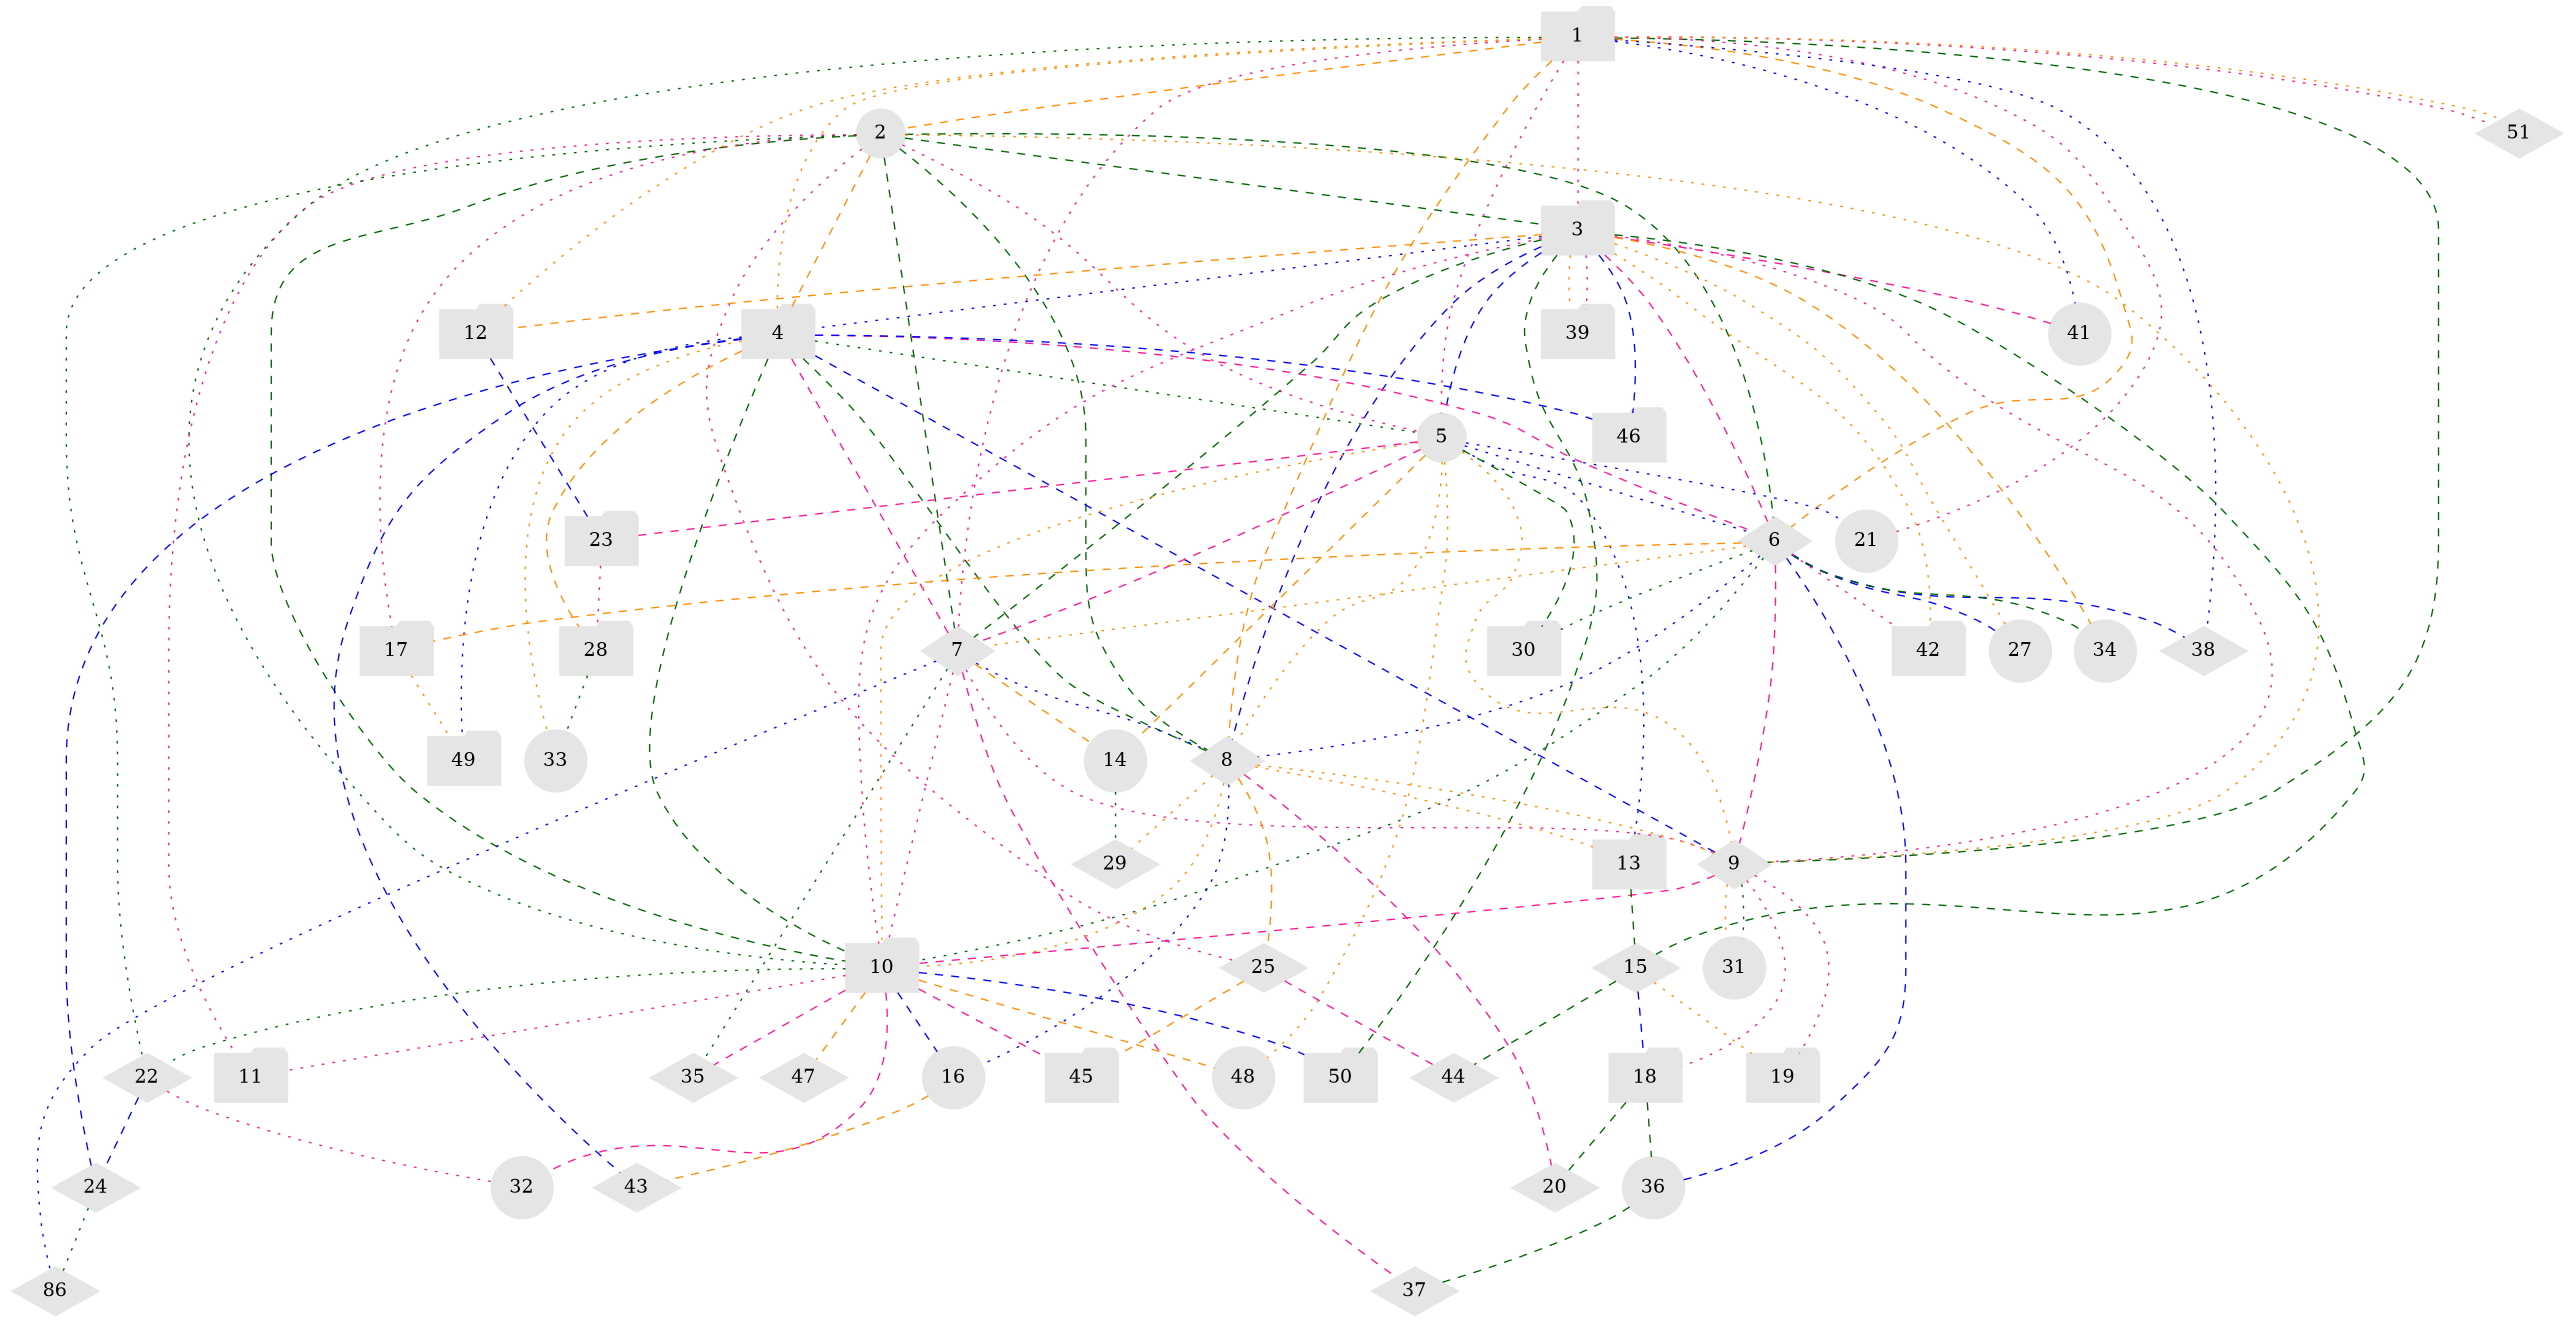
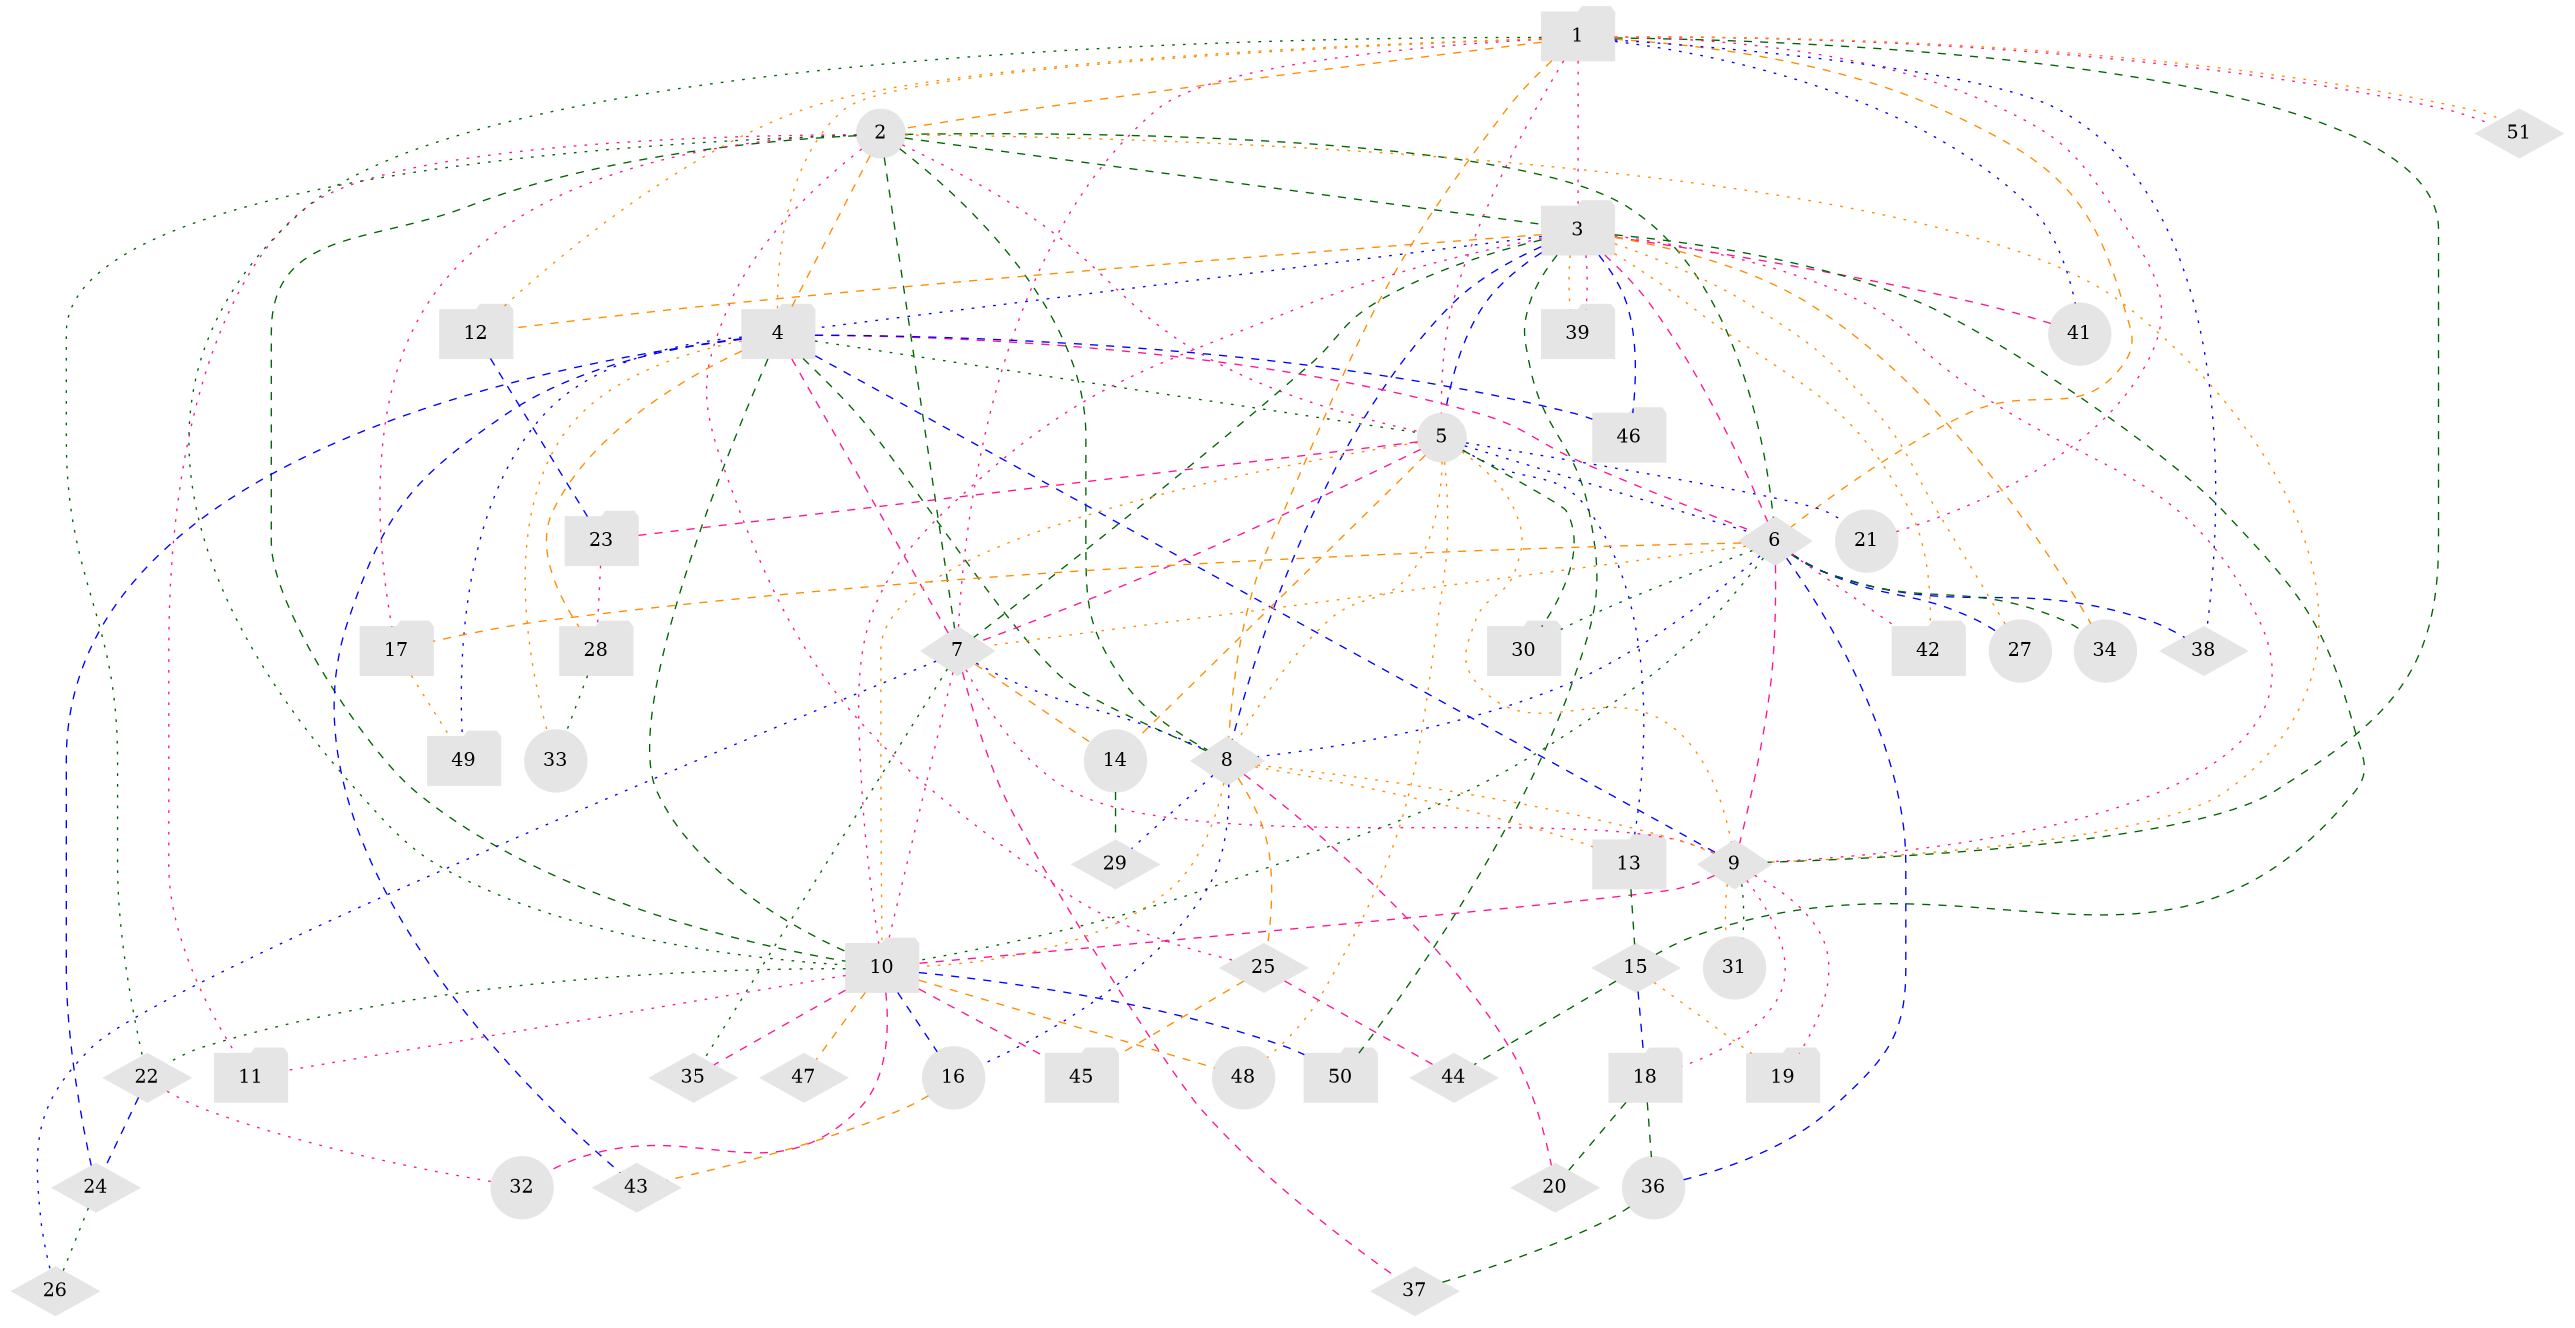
edge "8" -- "29": color darkorange -> blue
edge "14" -- "29": style dotted -> dashed
node "86": label "86" -> "26"
